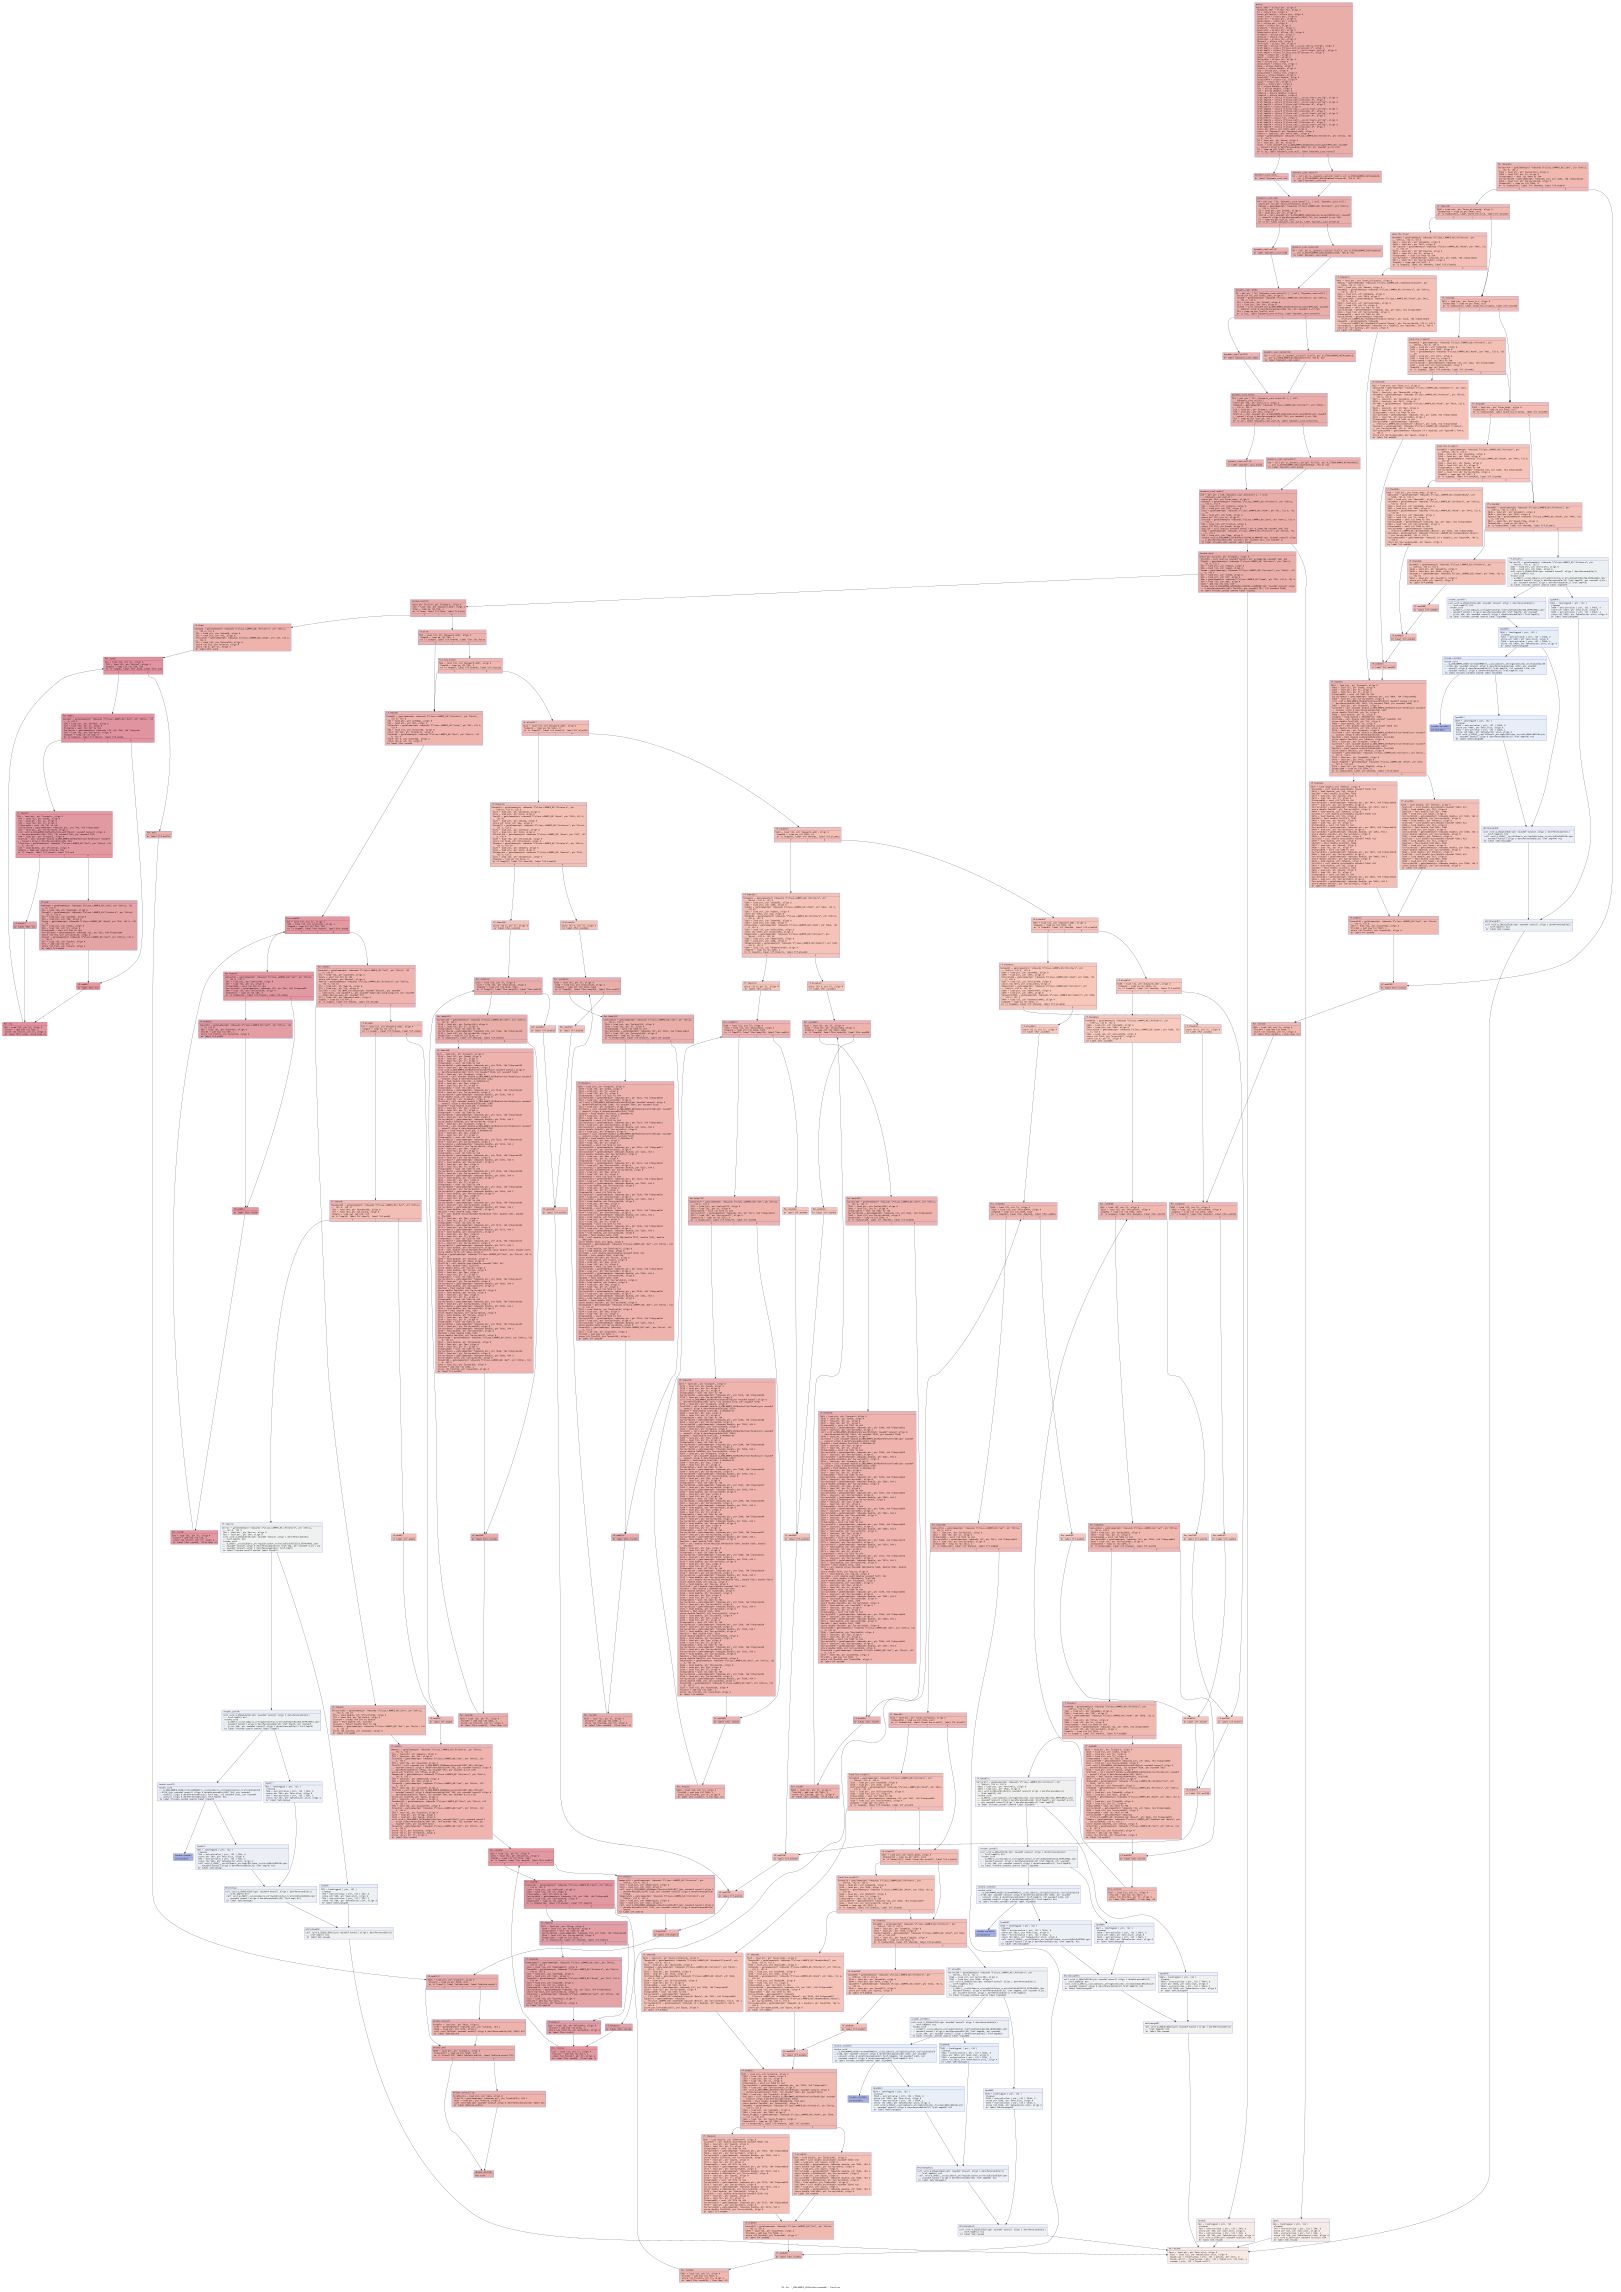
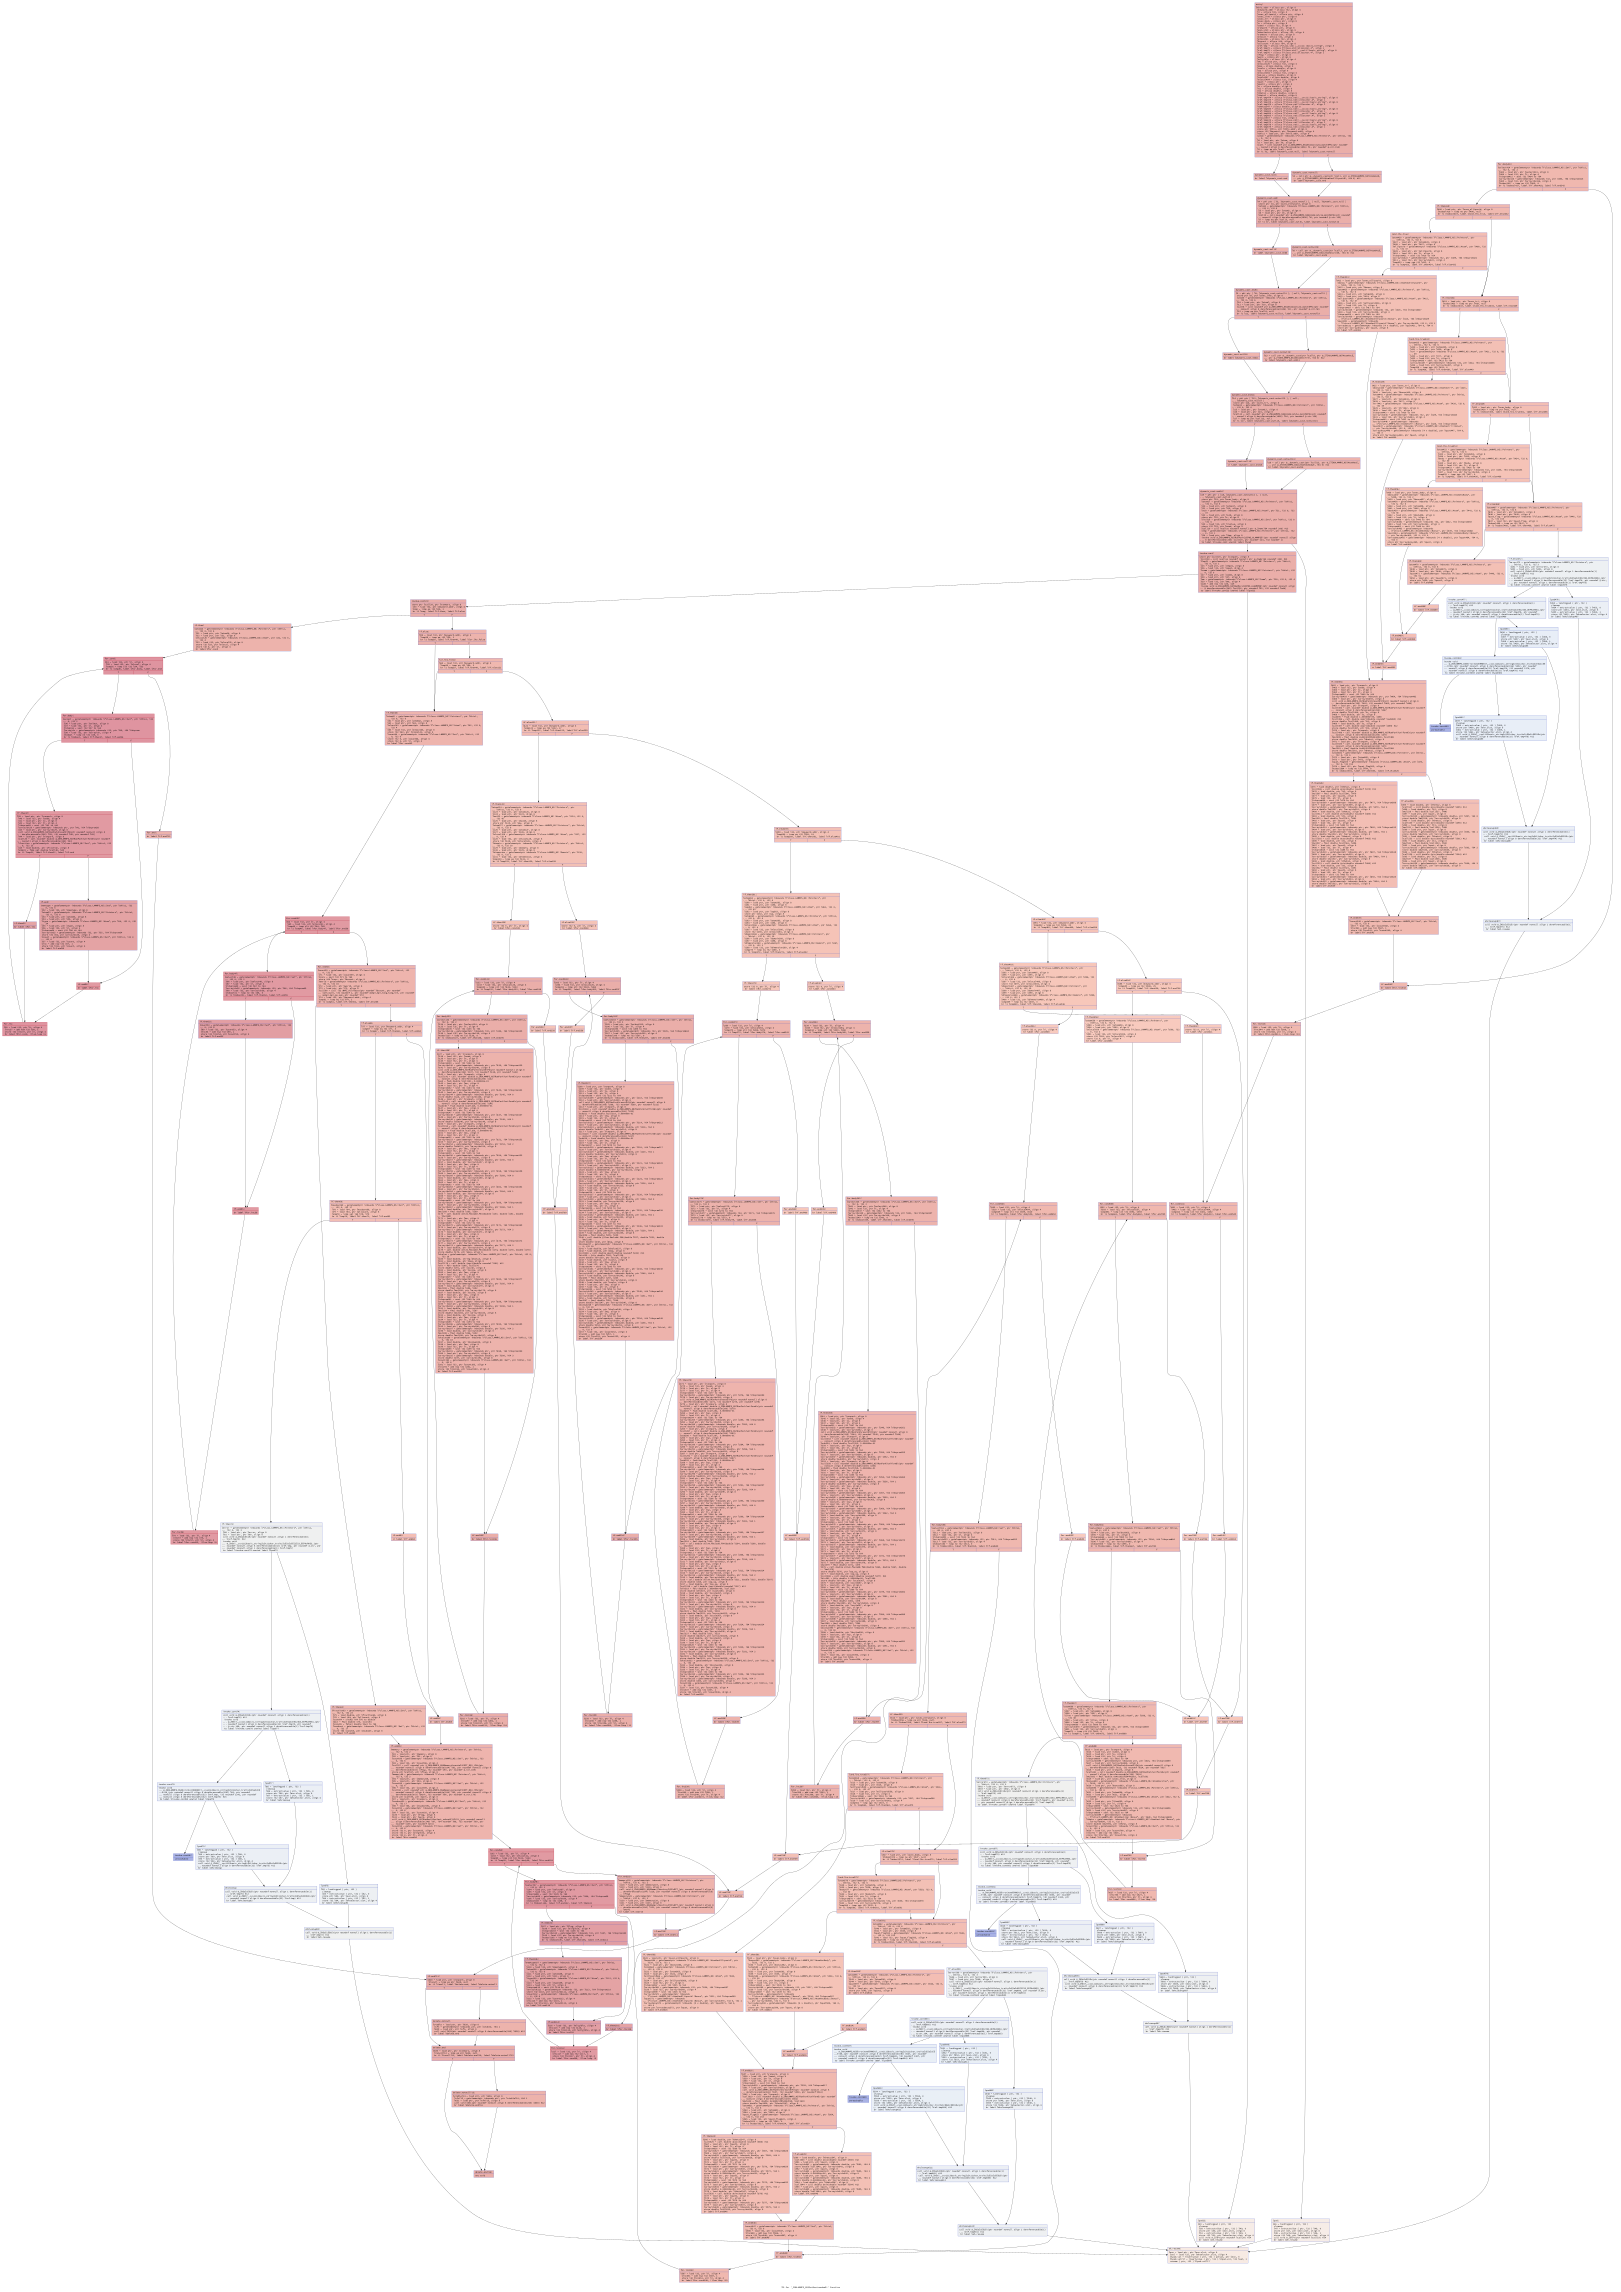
edge "lpad480:" -> "invoke.cont481:": now "invoke.cont477:" -> "invoke.cont481:"
node "if.then138:": text "%180 = load double, ptr %dvalue, align 8" -> "%180 = load double, string %dvalue, align 8"
